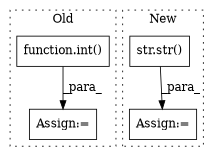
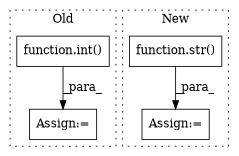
node "str.str()": label "str.str()" -> "function.str()"
